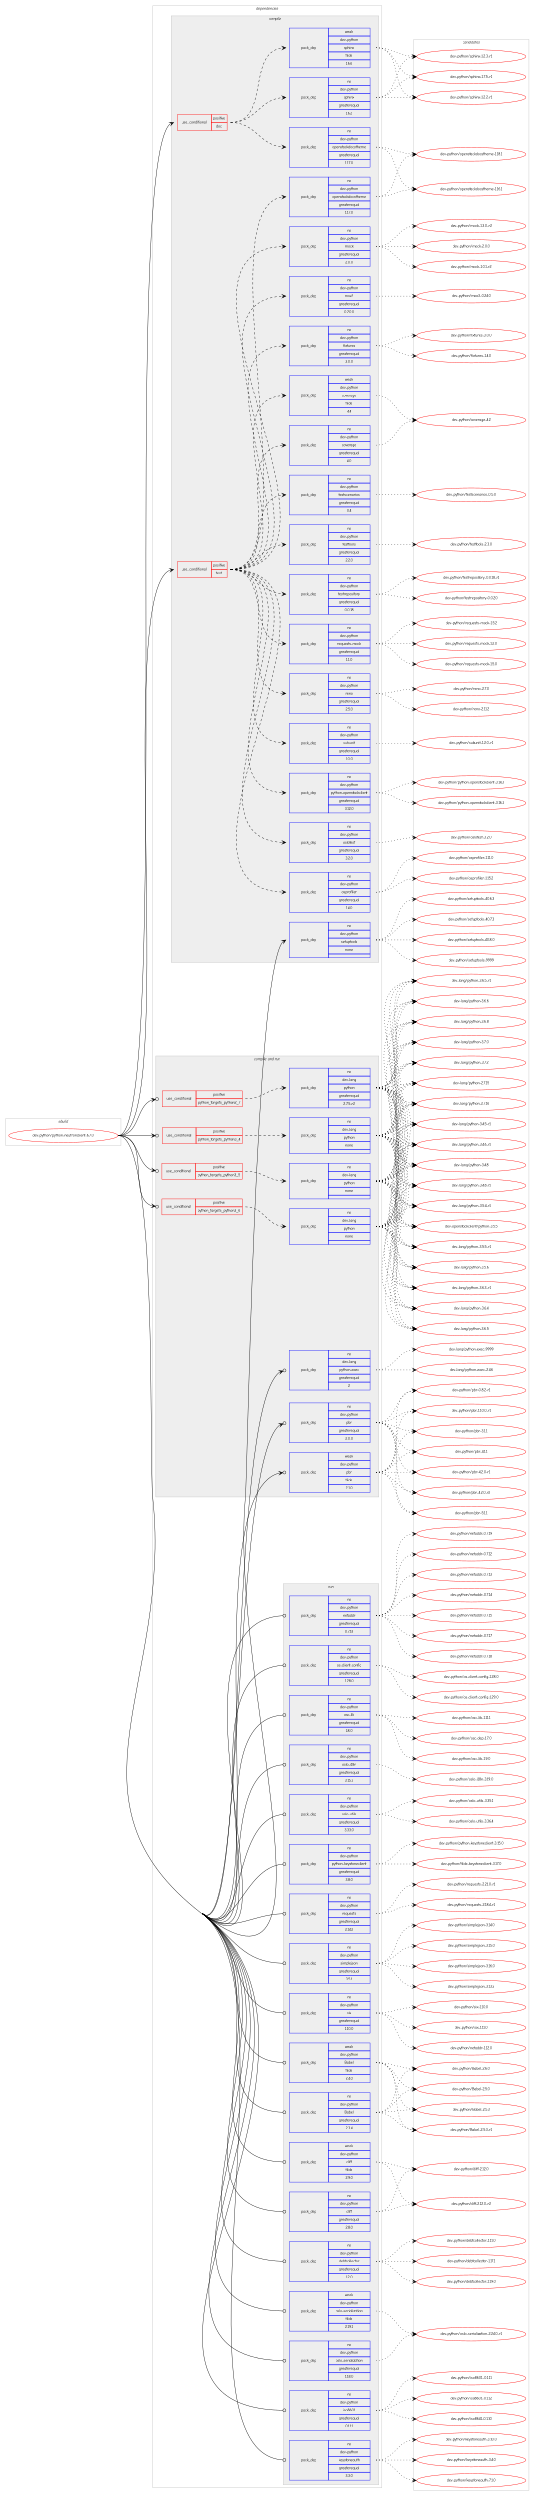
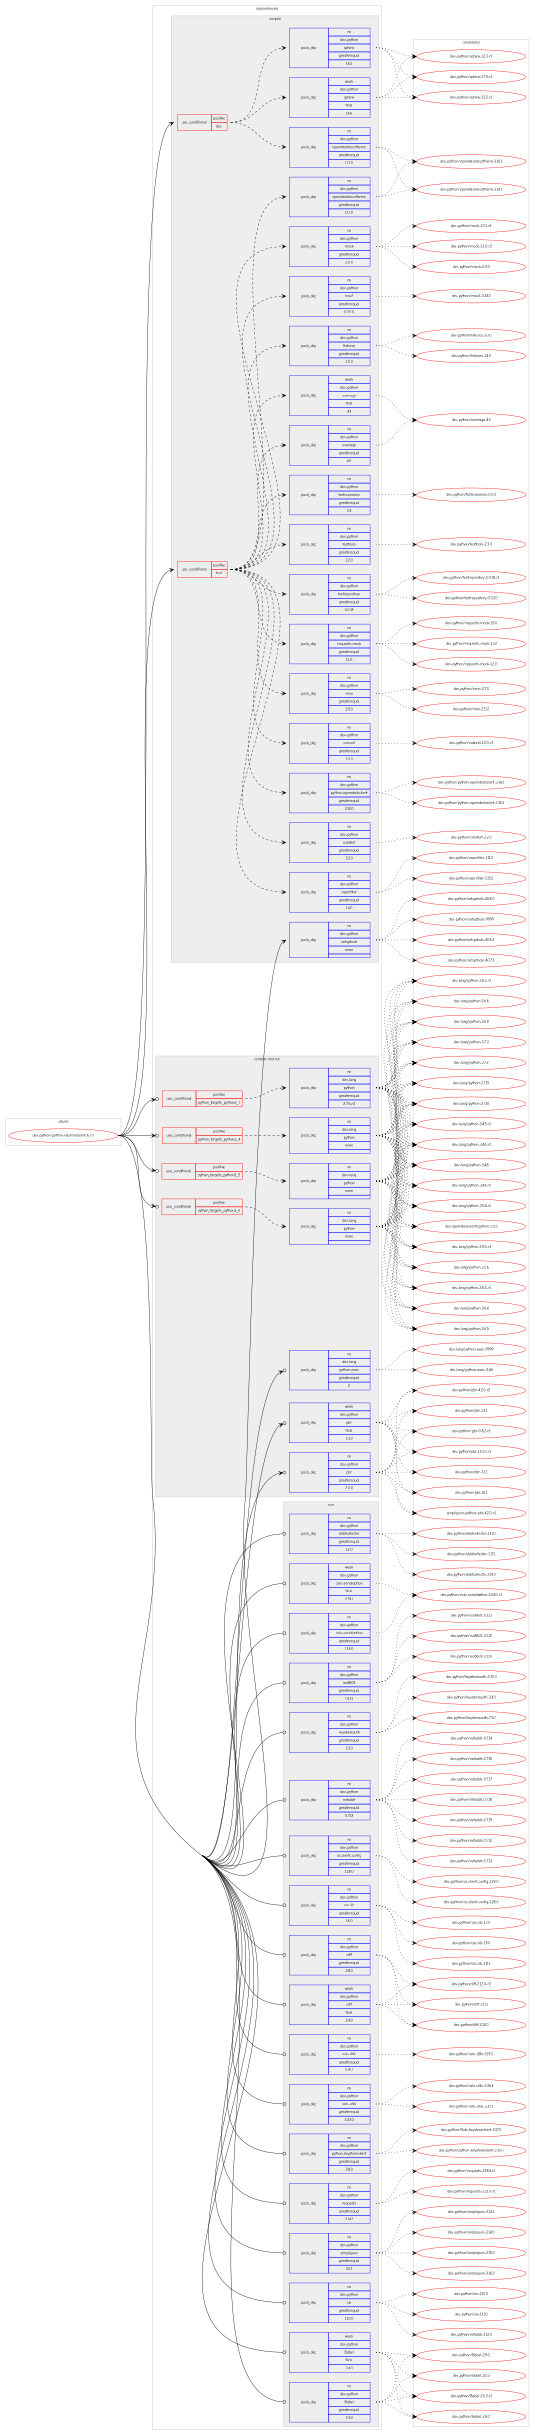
node "dev-python/pbr-4.2.0-r1": label "dev-python/pbr-4.2.0-r1" -> "simplejson-python/pbr-4.2.0-r1"
node "dev-python/osc-dep-1.7.0": label "dev-python/osc-dep-1.7.0" -> "dev-python/osc-lib-1.7.0"
node "dev-python/cliff-2.11.1": added
node "dev-python/iso8641-0.1.10": label "dev-python/iso8641-0.1.10" -> "dev-python/iso8601-0.1.10"
